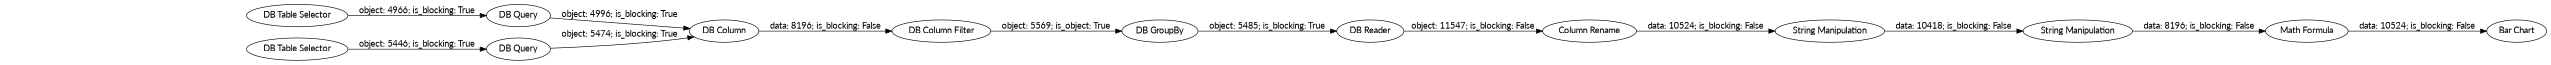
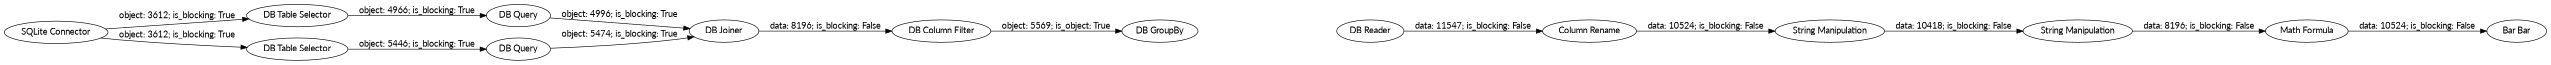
edge "DB Reader" -> "Column Rename": label "object: 11547; is_blocking: False" -> "data: 11547; is_blocking: False"
node "DB Column": label "DB Column" -> "DB Joiner"
edge "DB GroupBy" -> "DB Reader": removed, label "object: 5485; is_blocking: True"
node "Bar Chart": label "Bar Chart" -> "Bar Bar"
node "SQLite Connector": added
